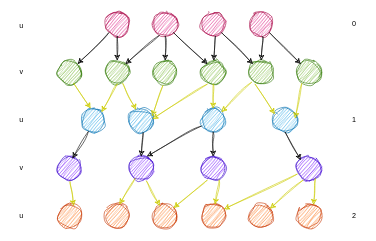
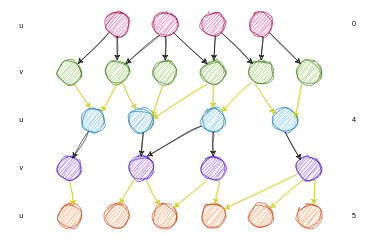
node "1": label "1" -> "4"
node "2": label "2" -> "5"
